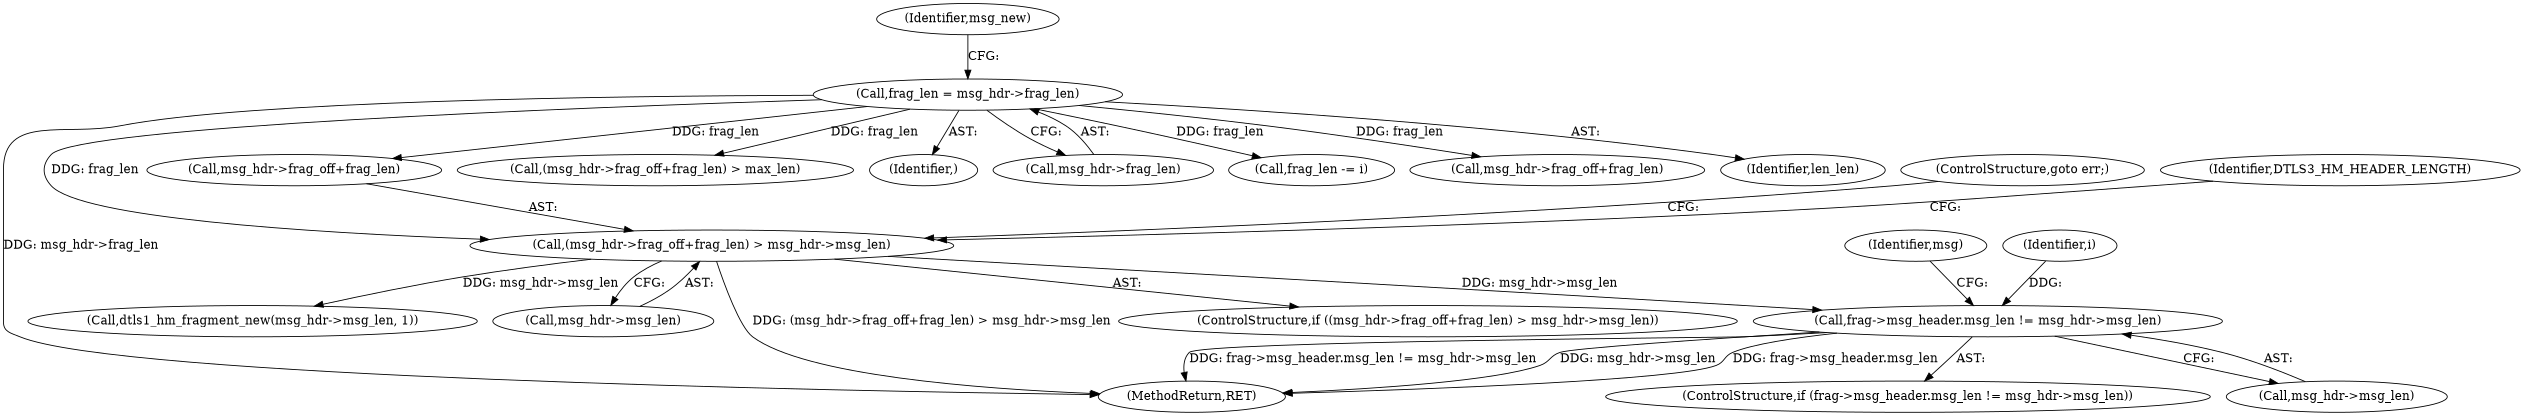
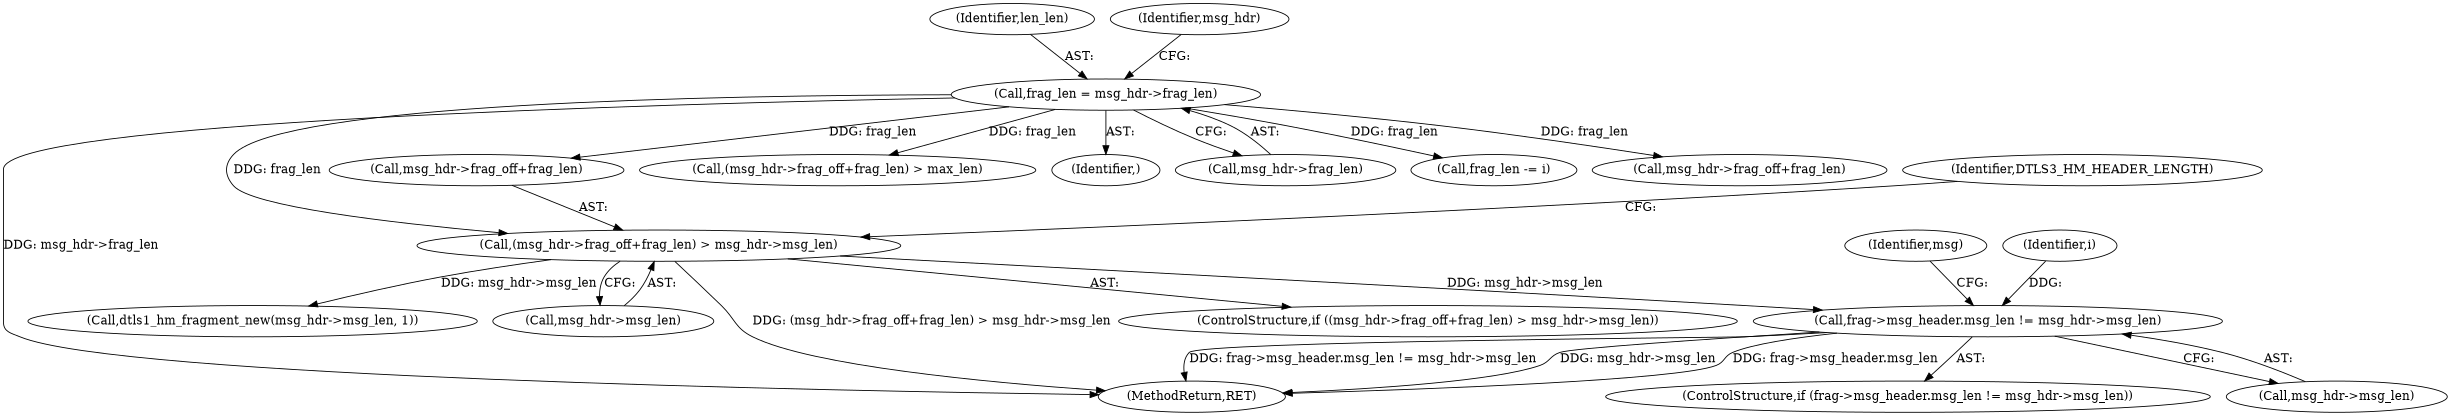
node "(Identifier,msg_new)": label "(Identifier,msg_new)" -> "(Identifier,msg_hdr)"
edge "(Call,frag_len = msg_hdr->frag_len)" -> "(Identifier,len_len)": reversed
node "(ControlStructure,goto err;)": removed
